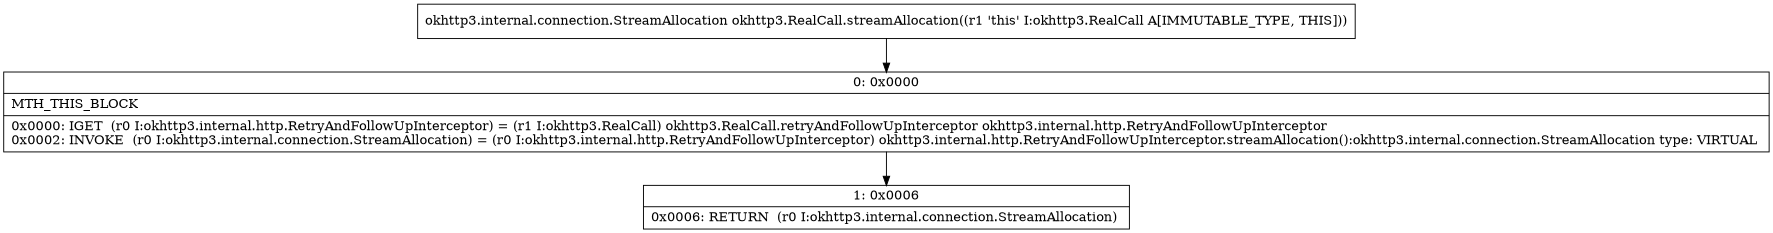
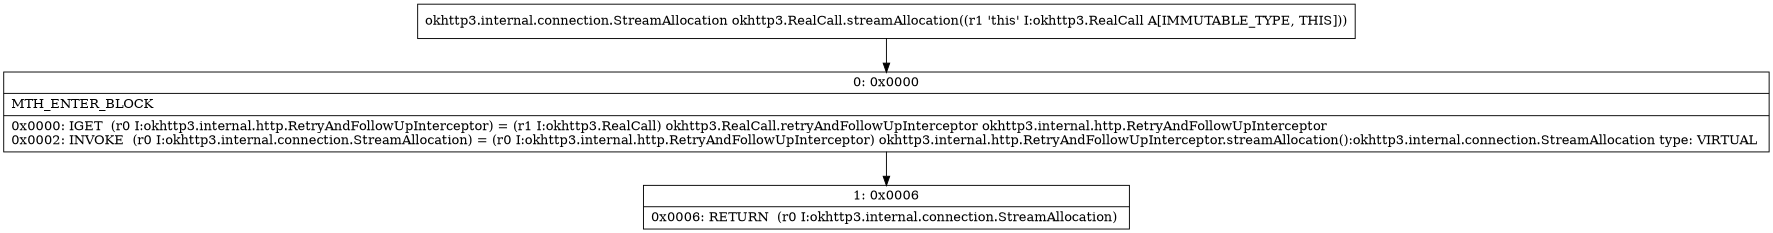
node "0: 0x0000": text "MTH_THIS_BLOCK" -> "MTH_ENTER_BLOCK"
